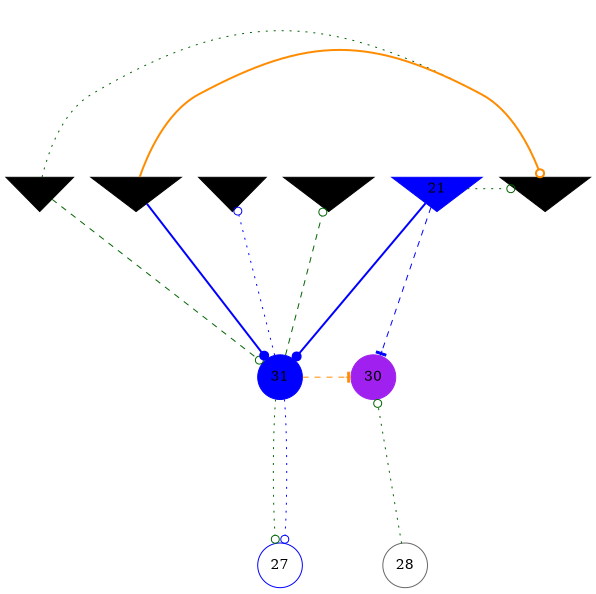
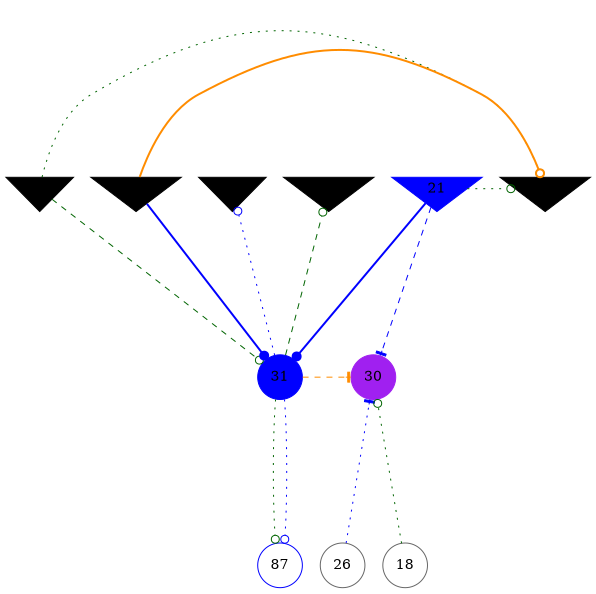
node "27": label "27" -> "87"
node "26": added
node "28": label "28" -> "18"
